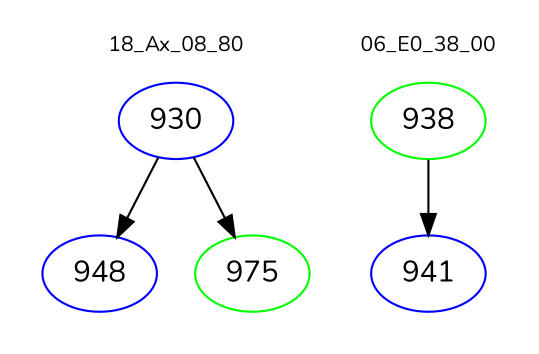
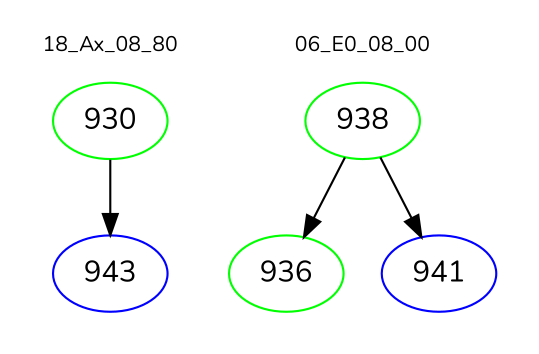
cluster "06_E0_38_00": label "06_E0_38_00" -> "06_E0_08_00"
node "930": color blue -> green
node "948": label "948" -> "943"
node "975": removed
node "936": added
